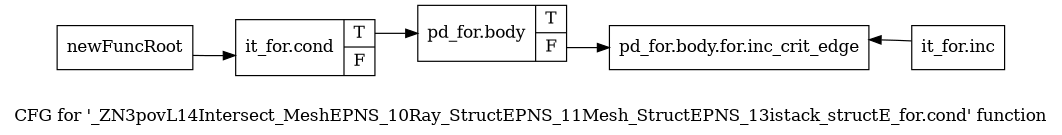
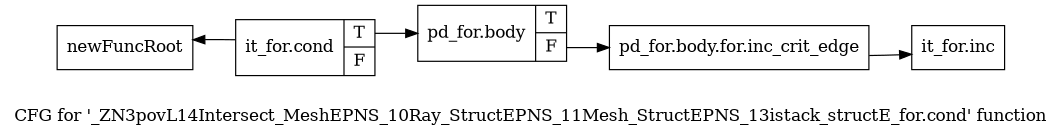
edge "it_for.inc" -> "pd_for.body.for.inc_crit_edge": reversed
edge "newFuncRoot" -> "it_for.cond": reversed
